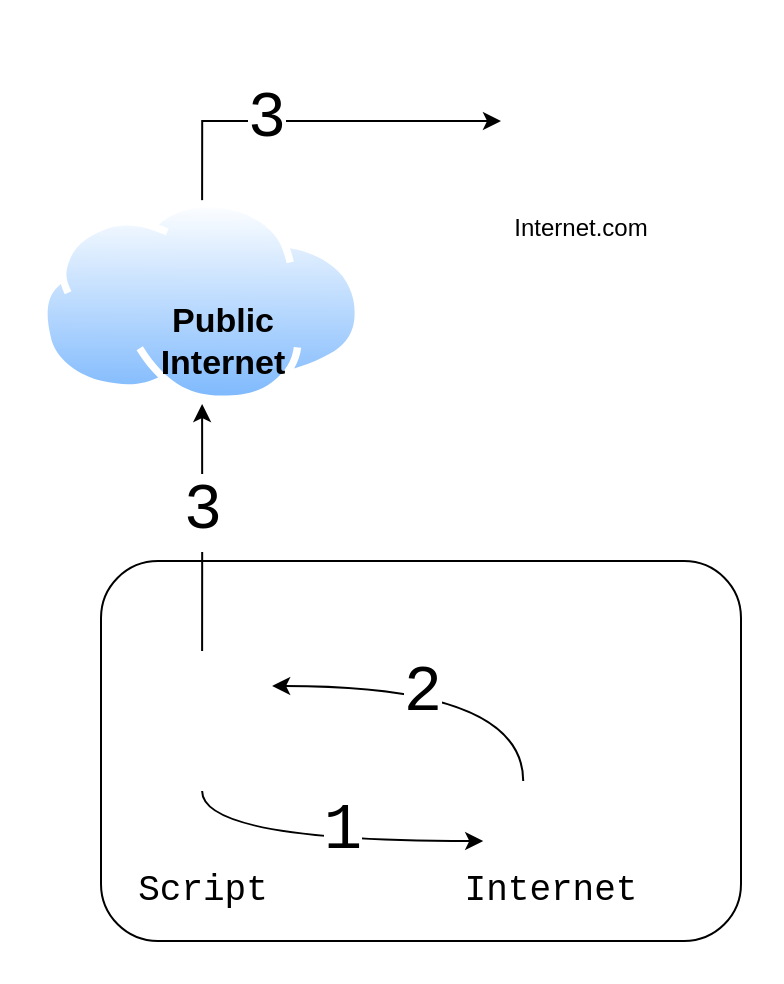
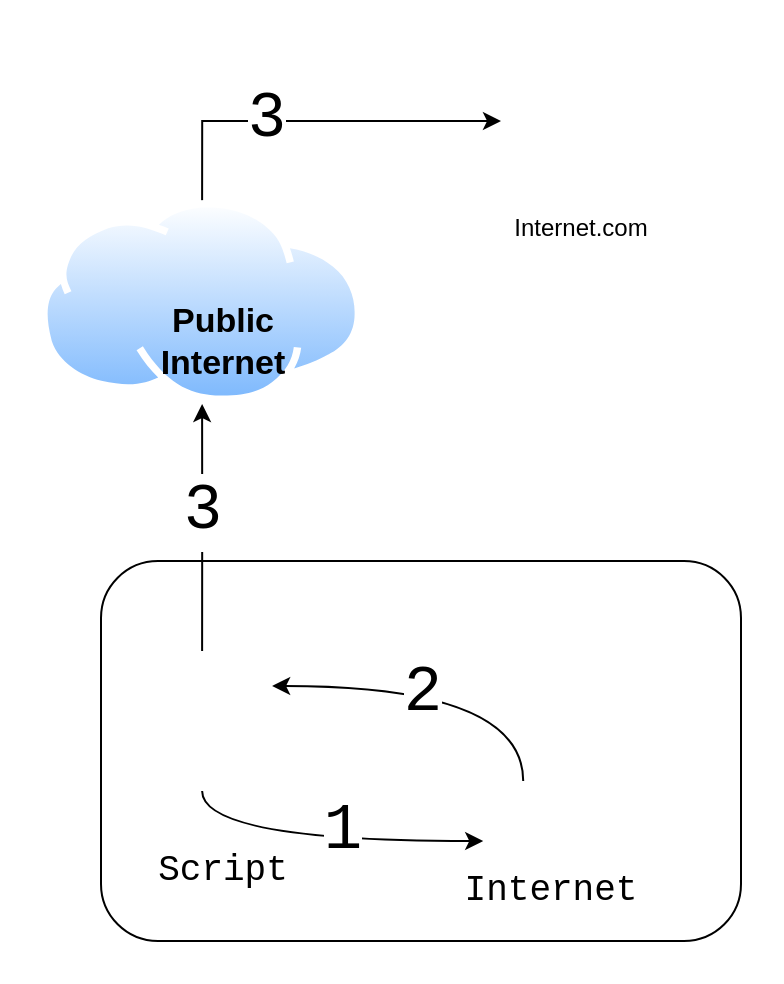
node "Script": moved (202, 891) -> (222, 871)
